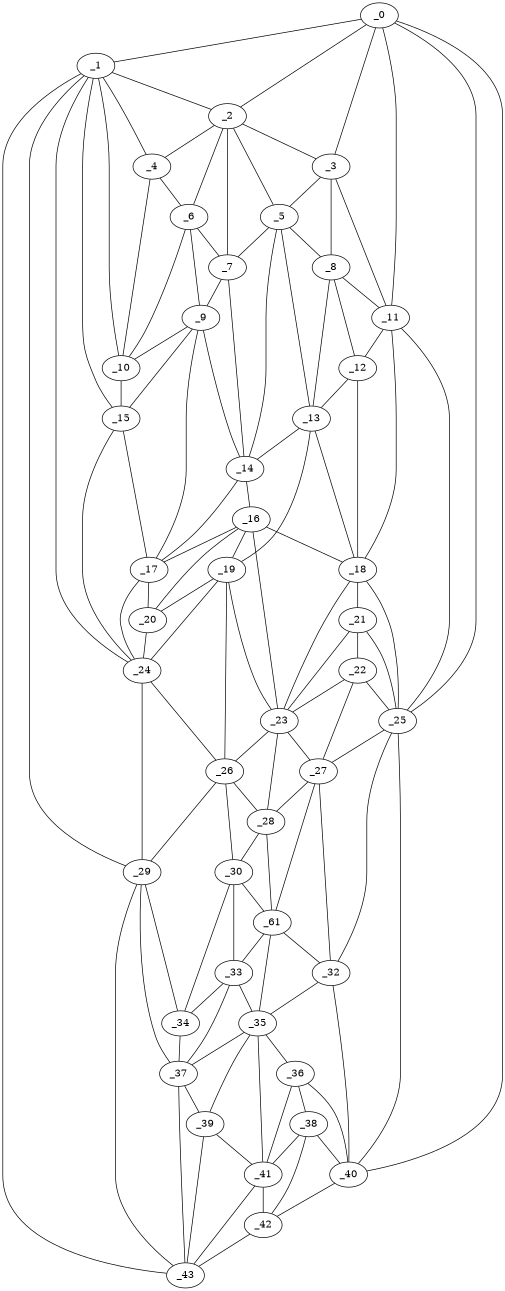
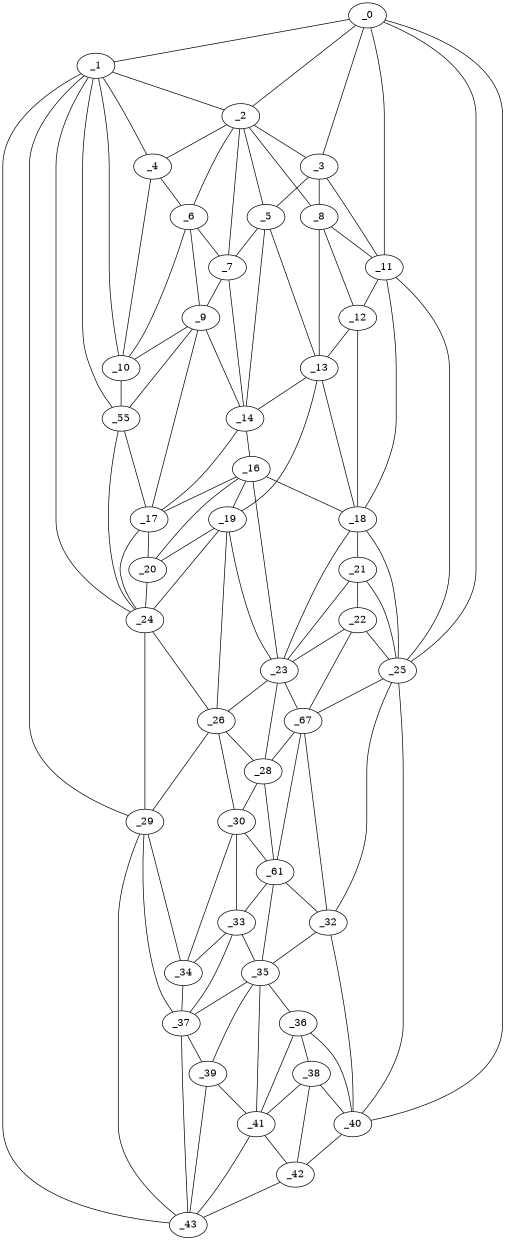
edge "_5" -- "_8": now "_2" -- "_8"
node "_15": label "_15" -> "_55"
node "_27": label "_27" -> "_67"
